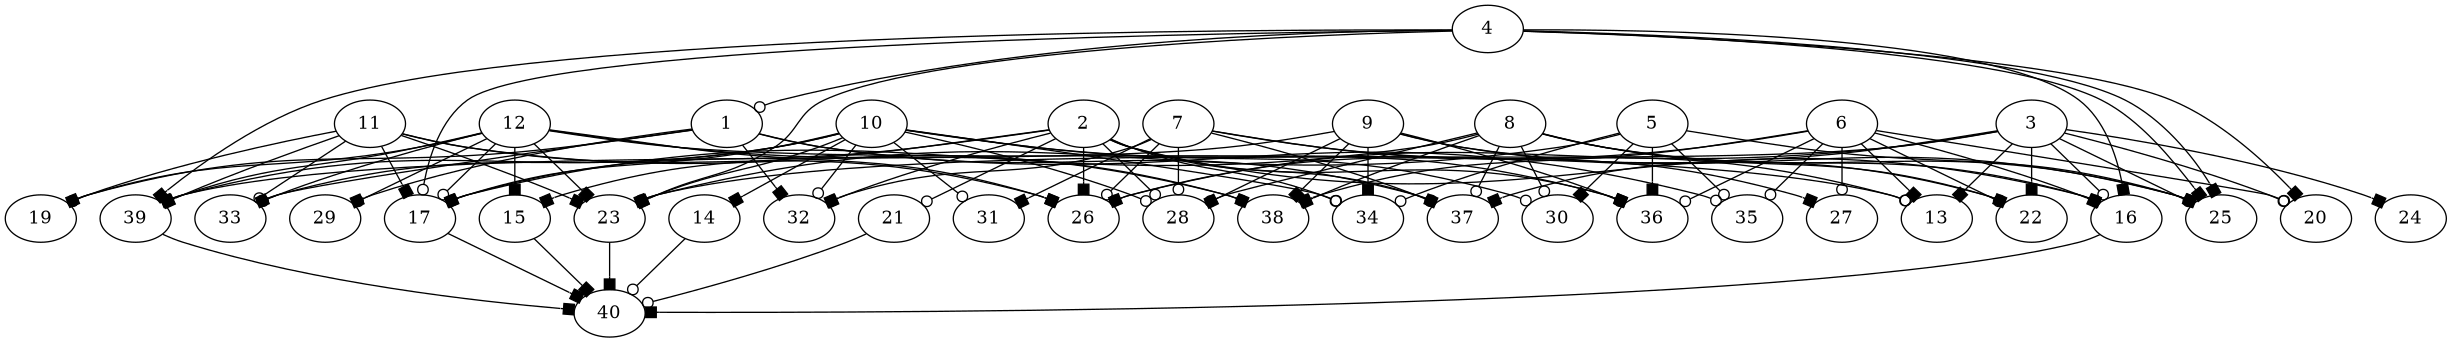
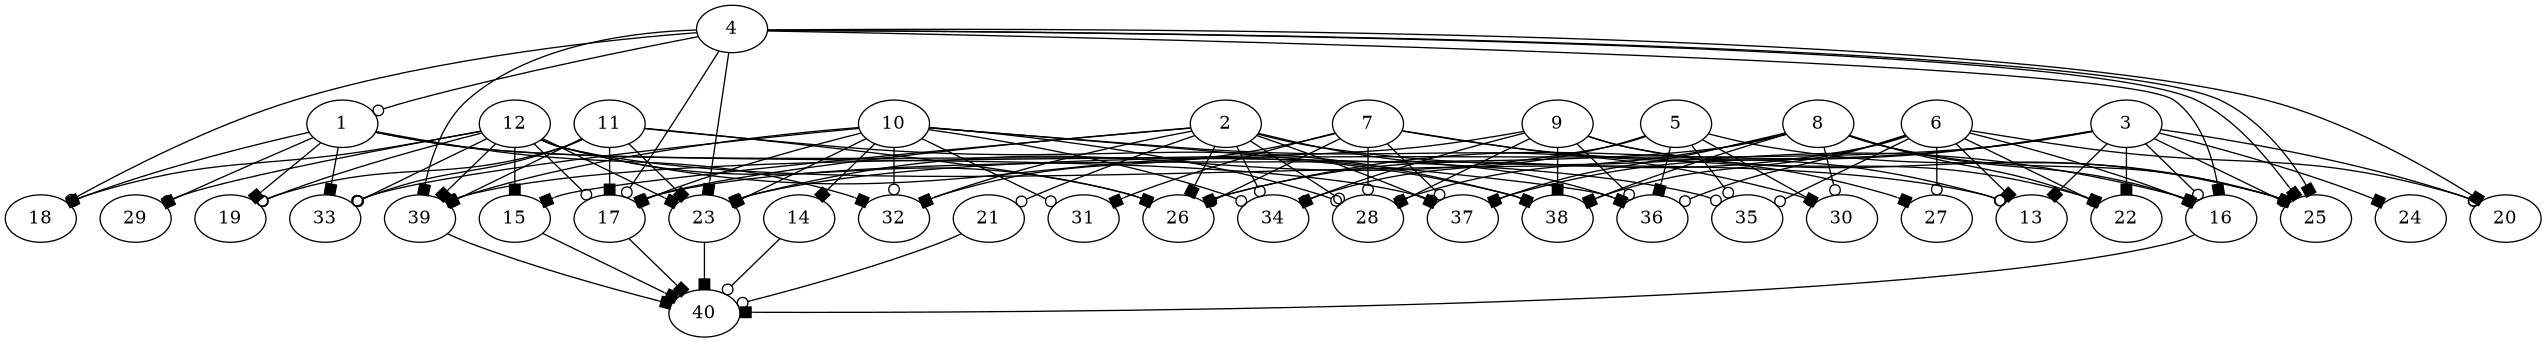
edge "9" -> "22": arrowhead odot -> box
node "18": added
